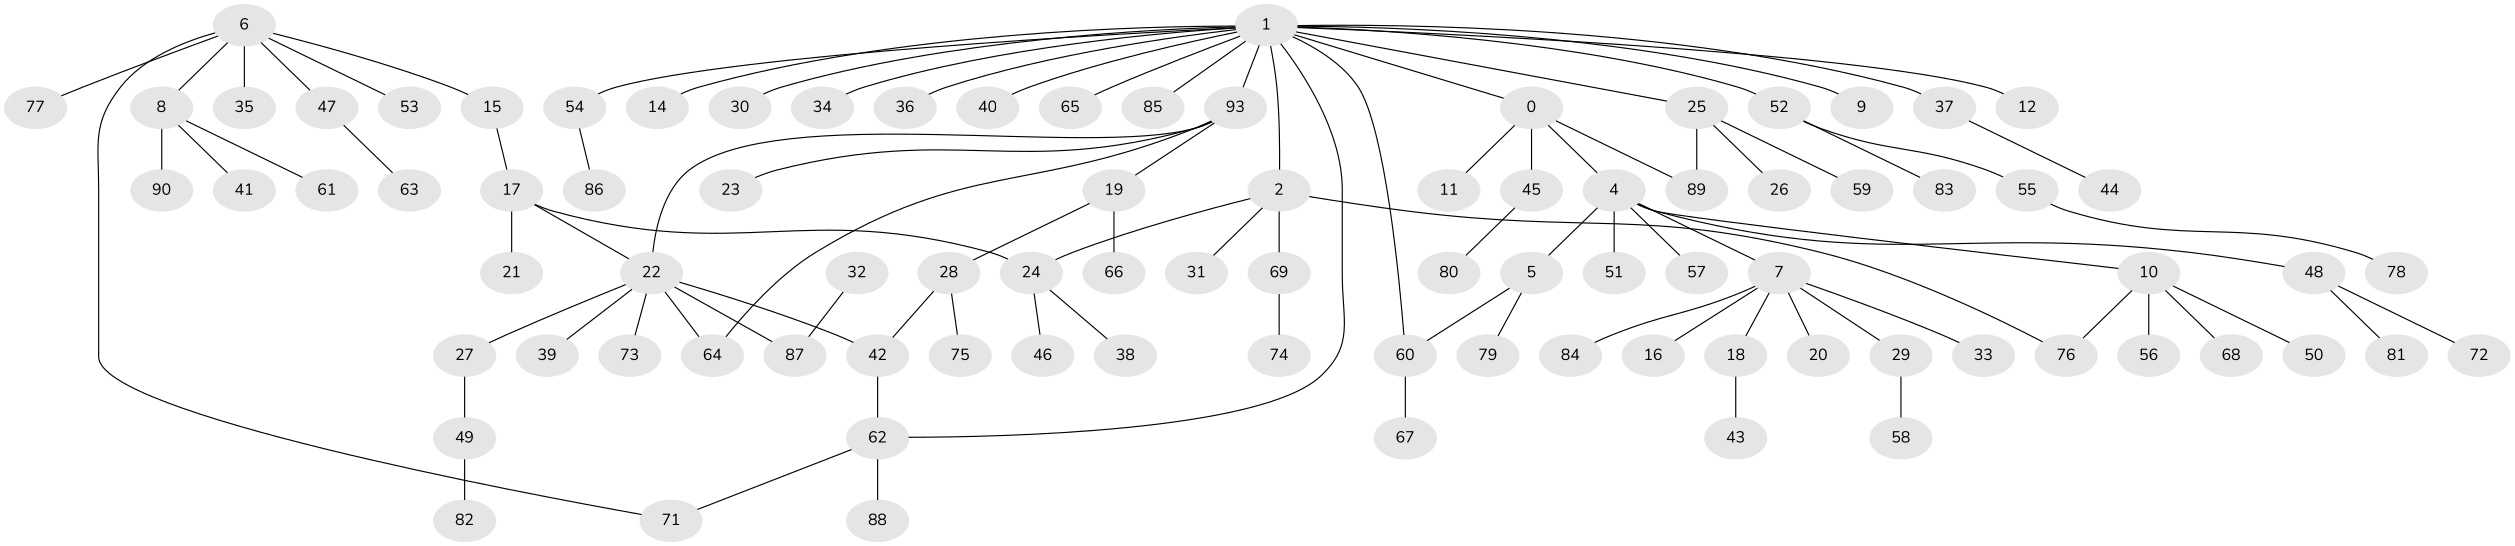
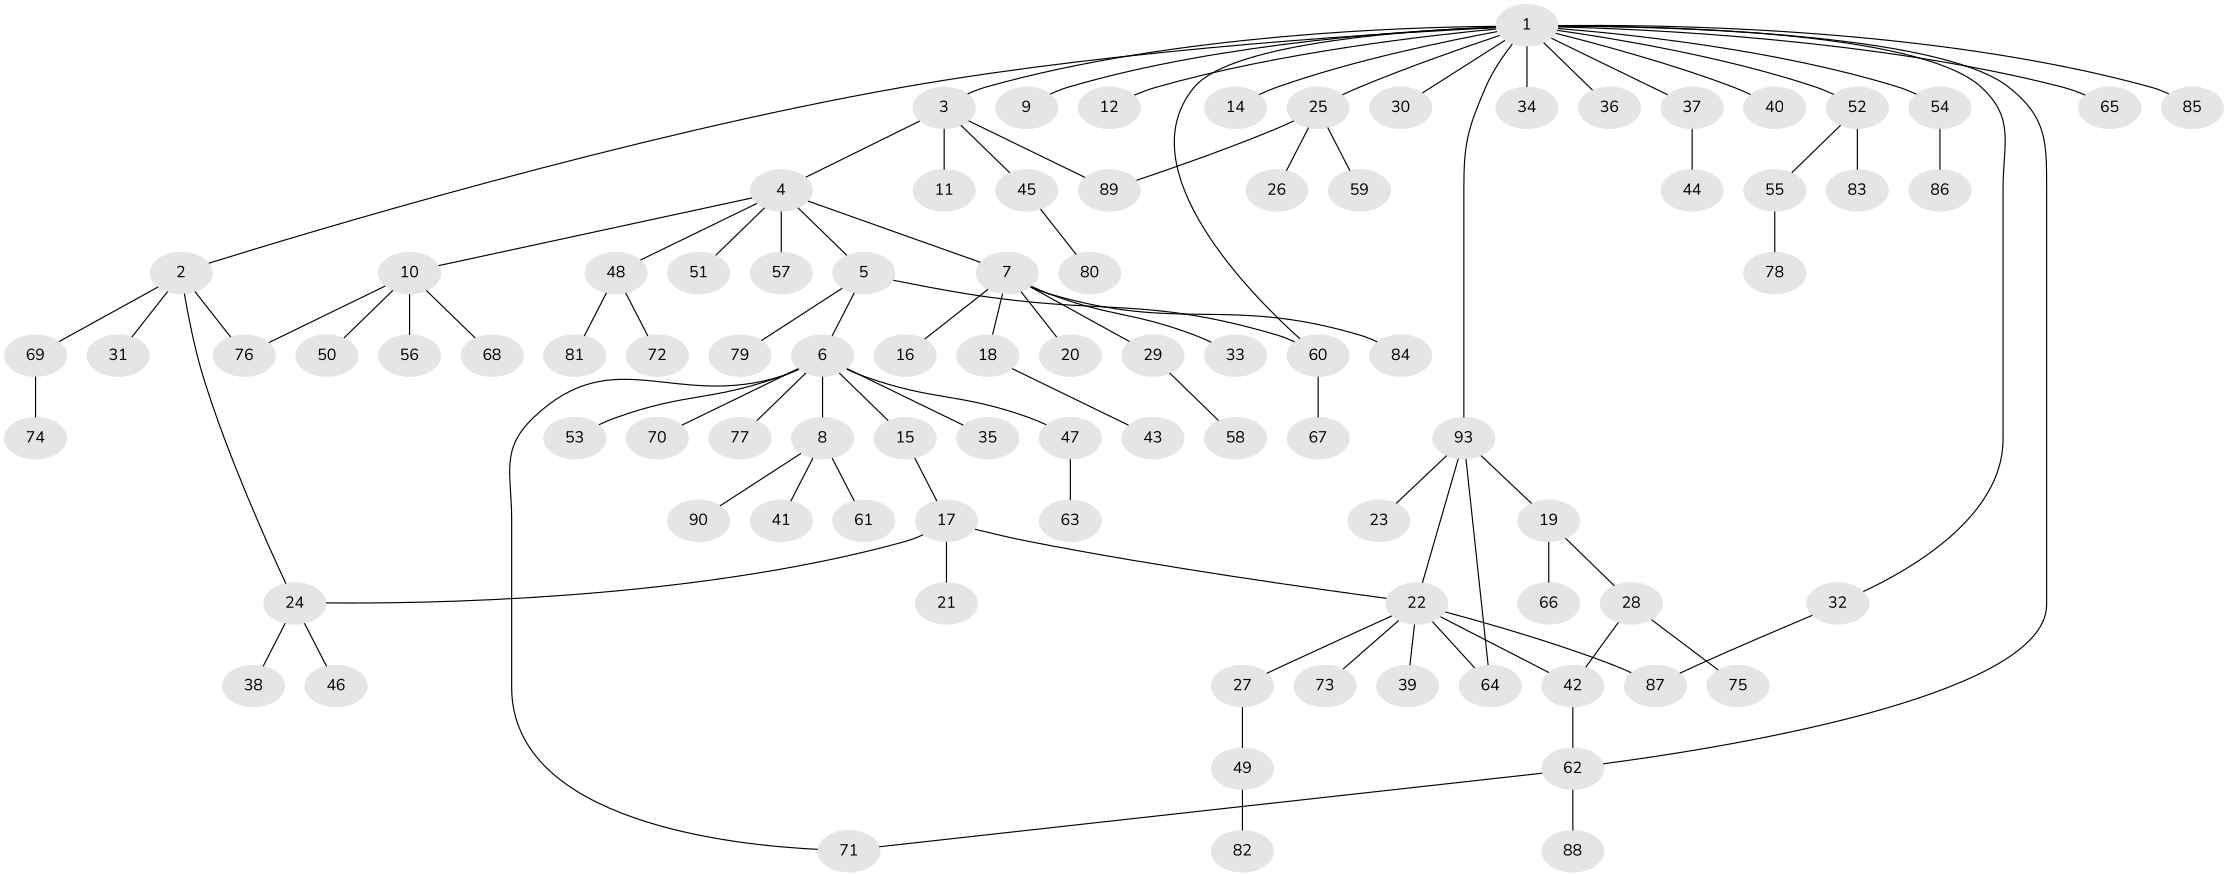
node "0": label "0" -> "3"
edge "1" -- "32": added
edge "5" -- "6": added
node "70": added
